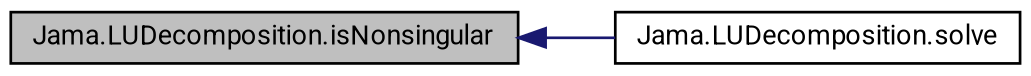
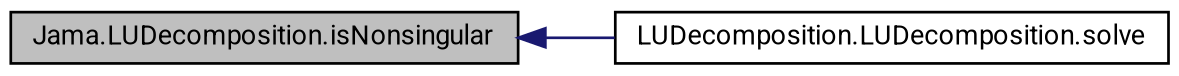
node "Jama.LUDecomposition.solve": label "Jama.LUDecomposition.solve" -> "LUDecomposition.LUDecomposition.solve"
